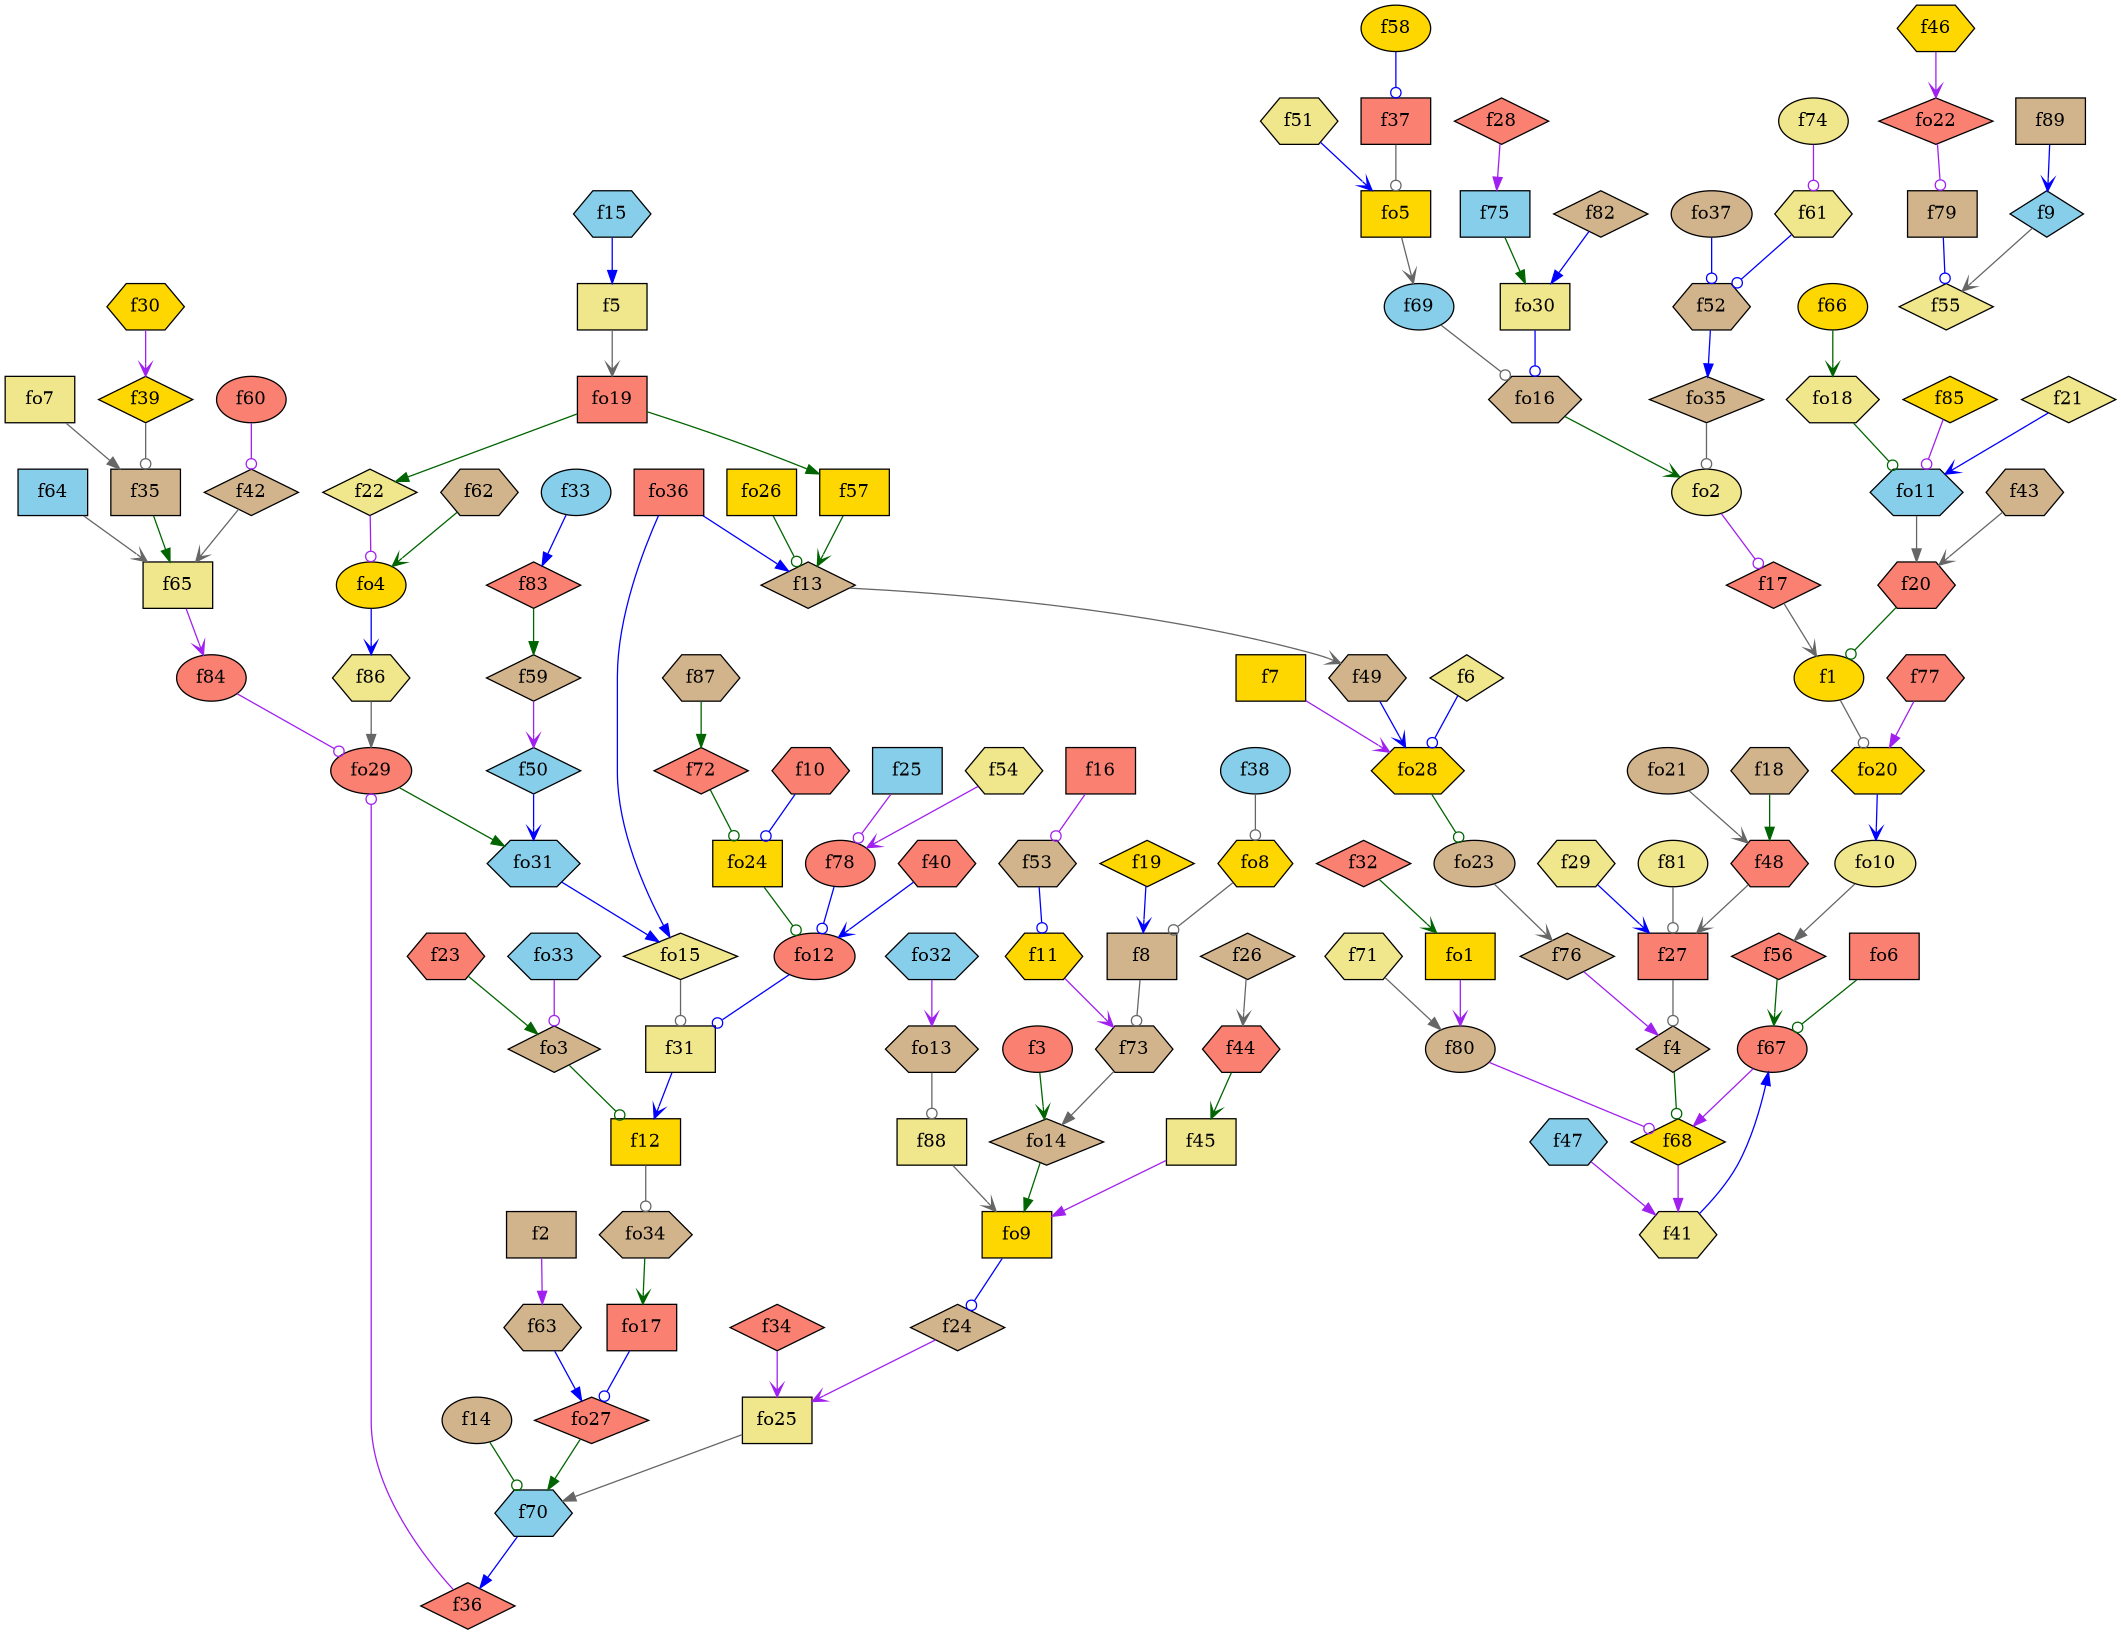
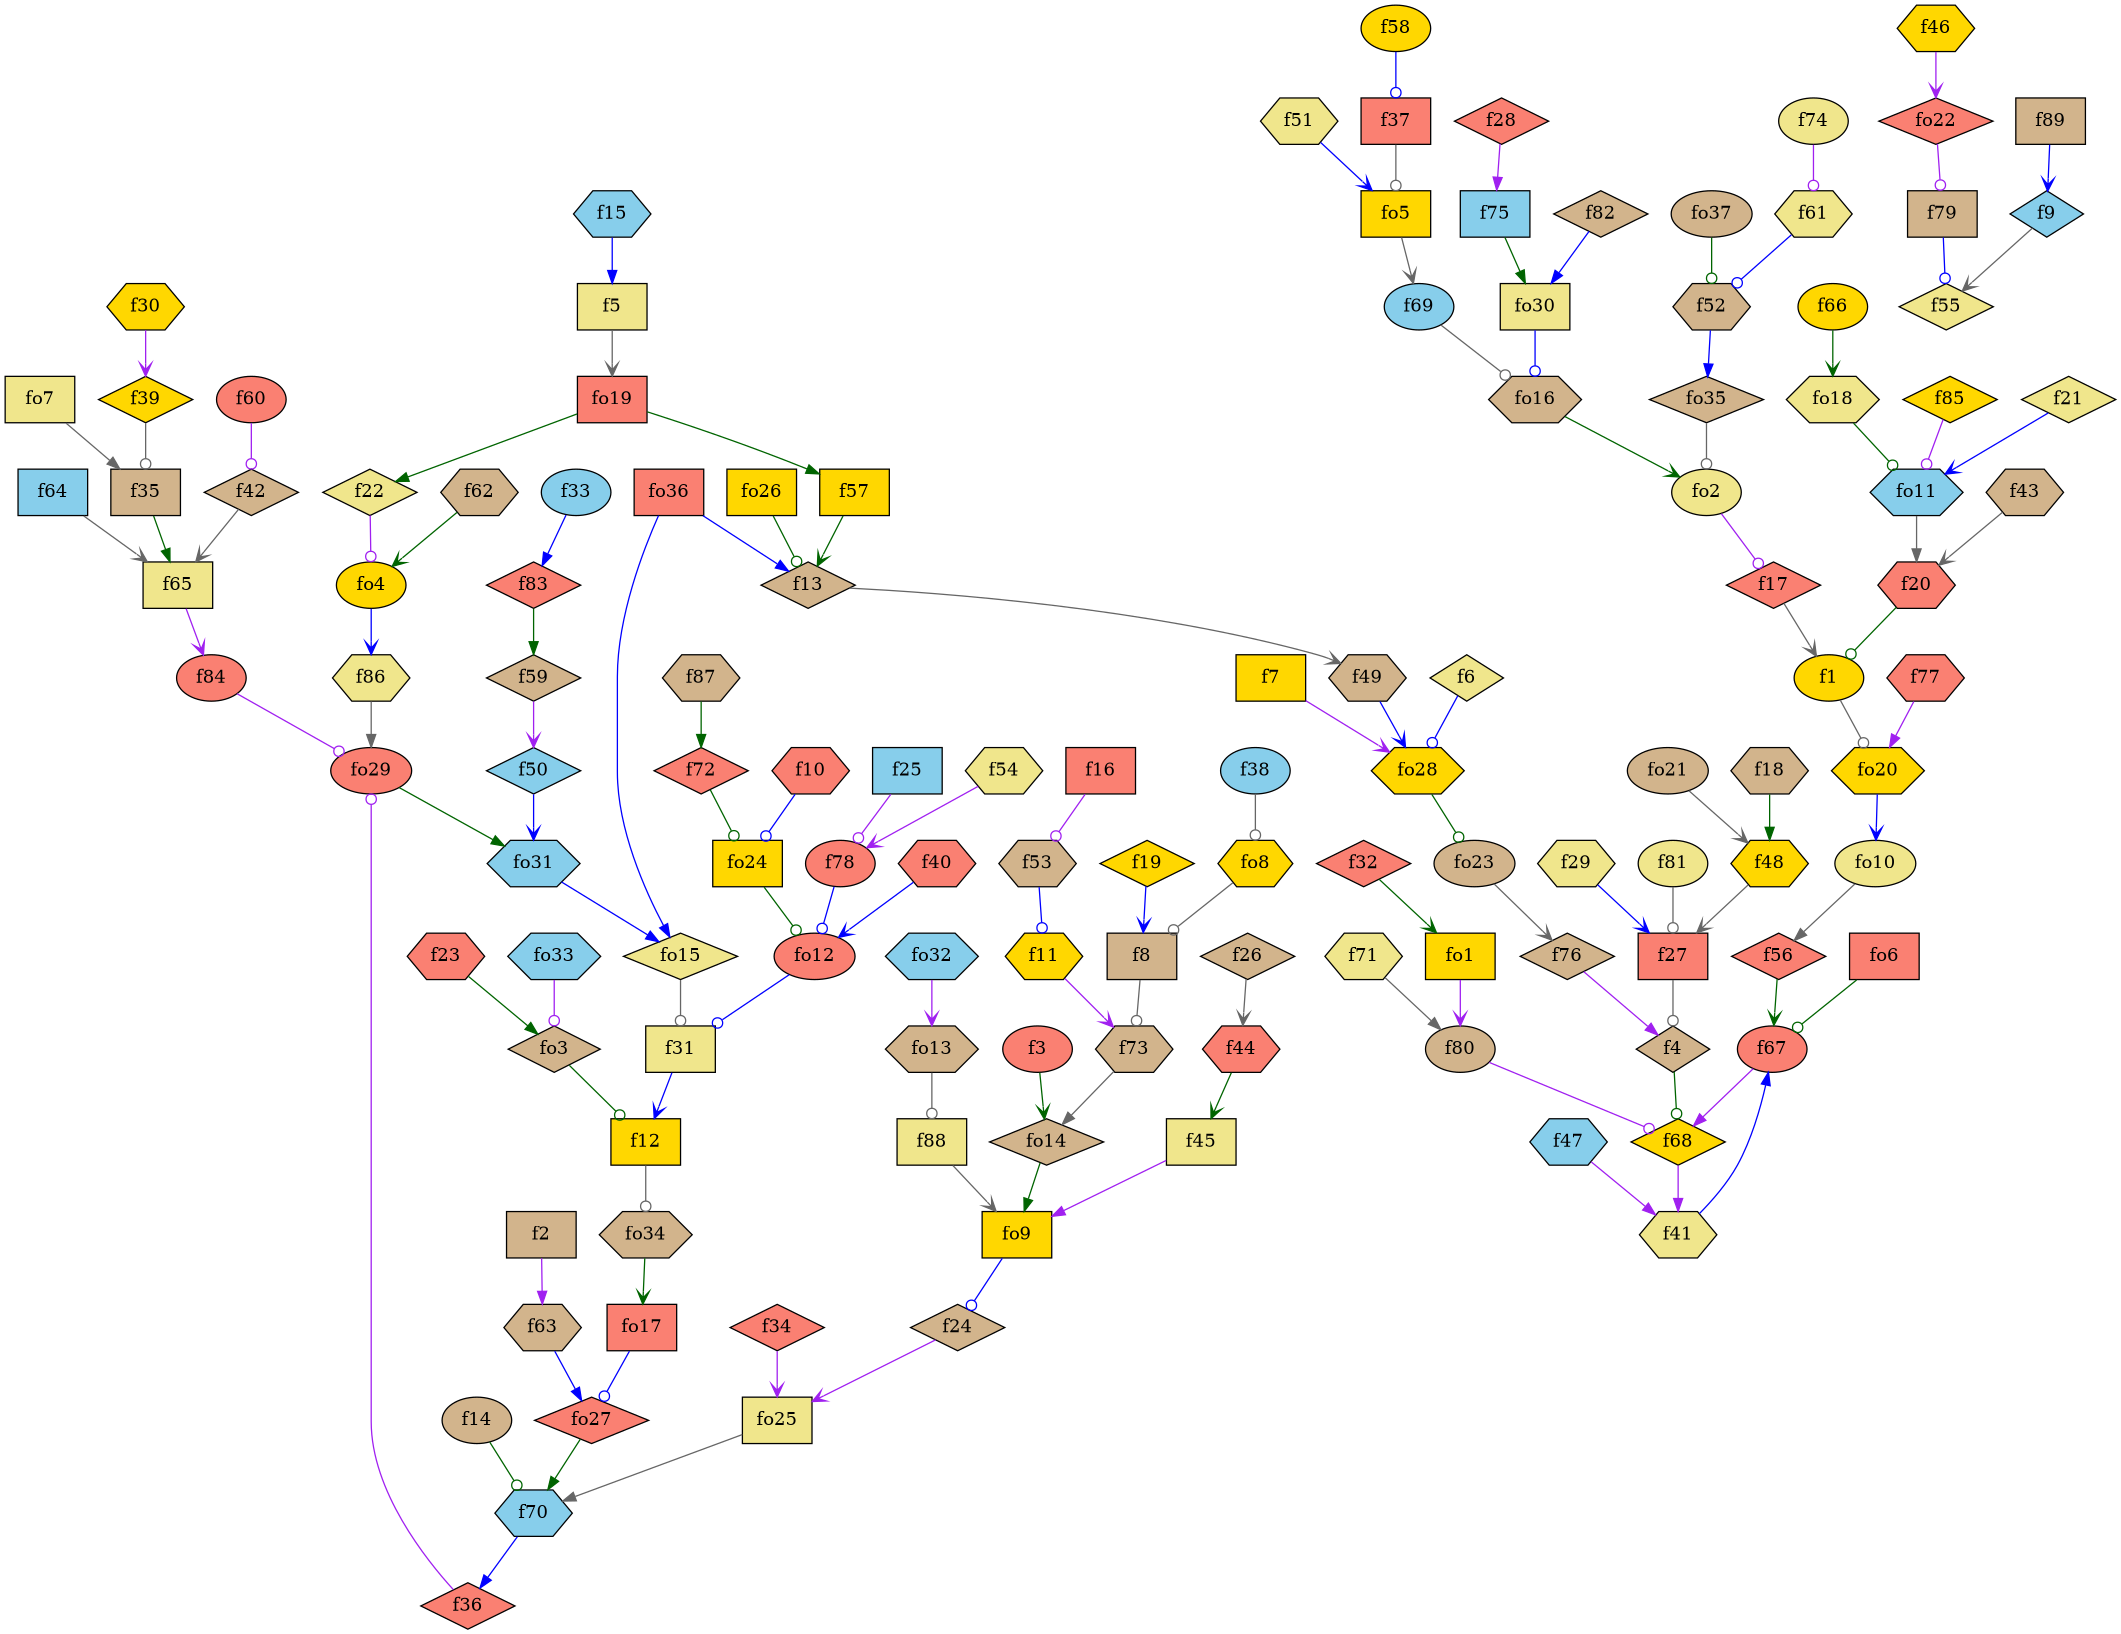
edge "fo37" -> "f52": color blue -> darkgreen
node "f48": fillcolor salmon -> gold
